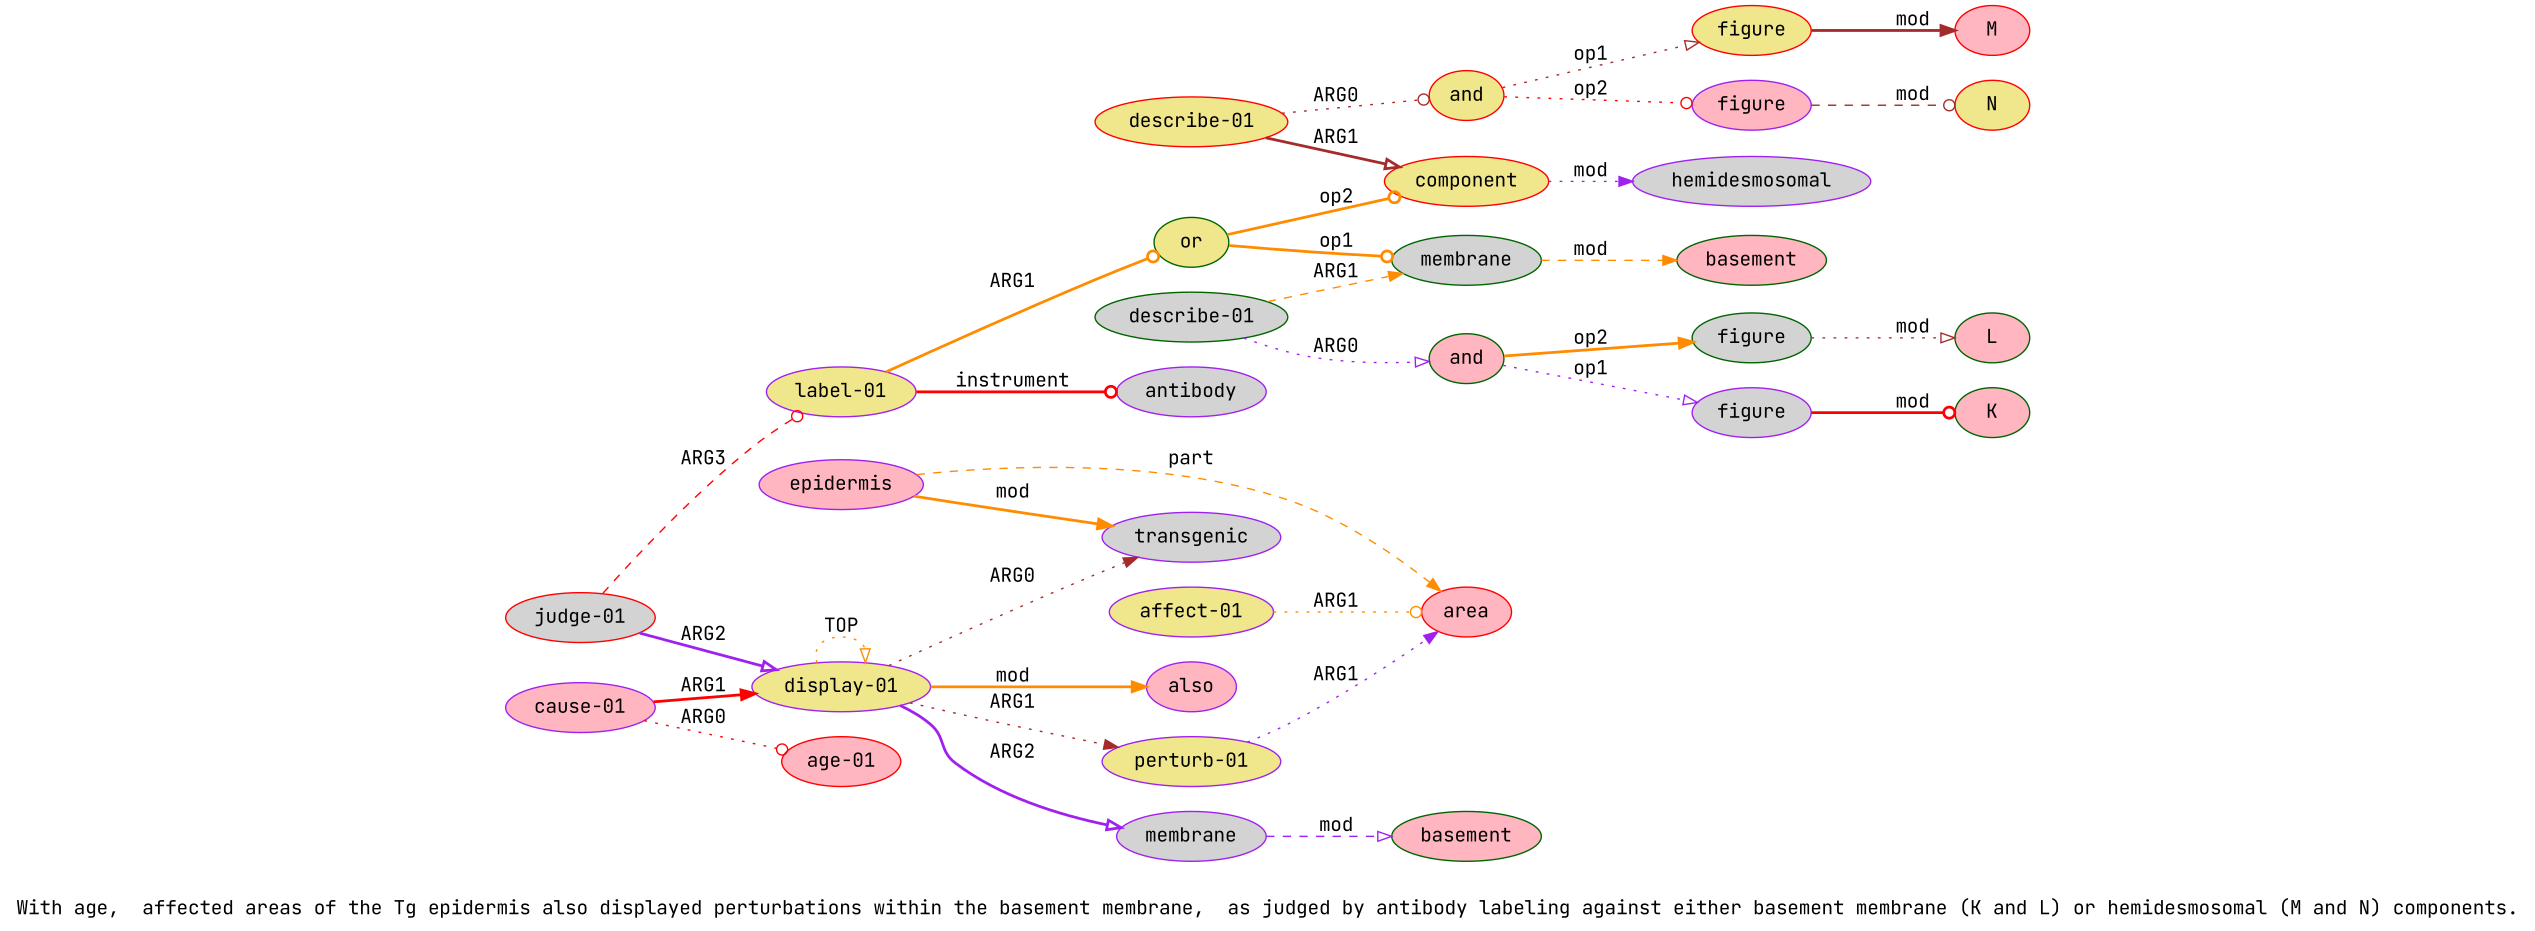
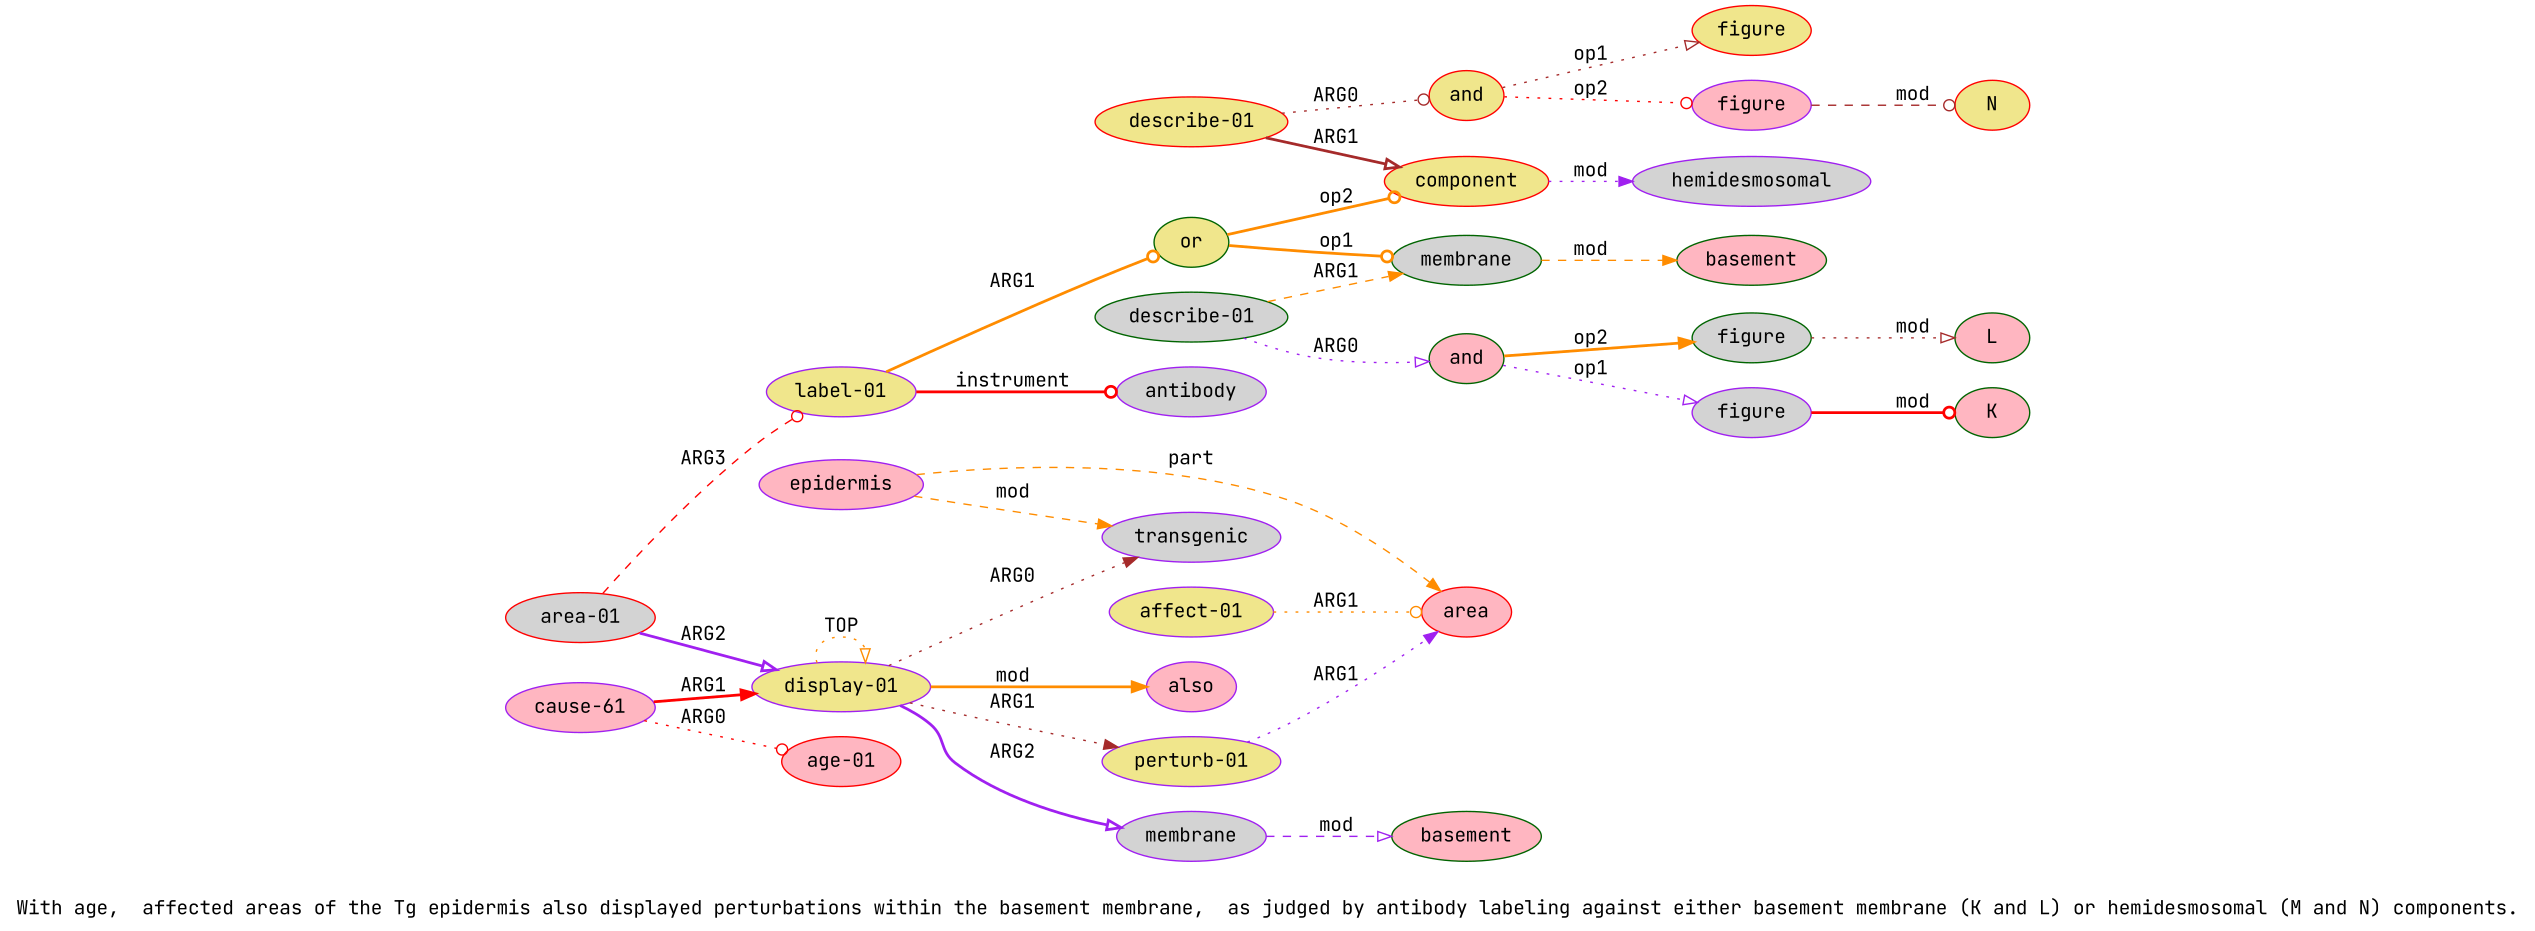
node "M": removed
edge "epidermis" -> "transgenic": style bold -> dashed
node "judge-01": label "judge-01" -> "area-01"
node "cause-01": label "cause-01" -> "cause-61"
